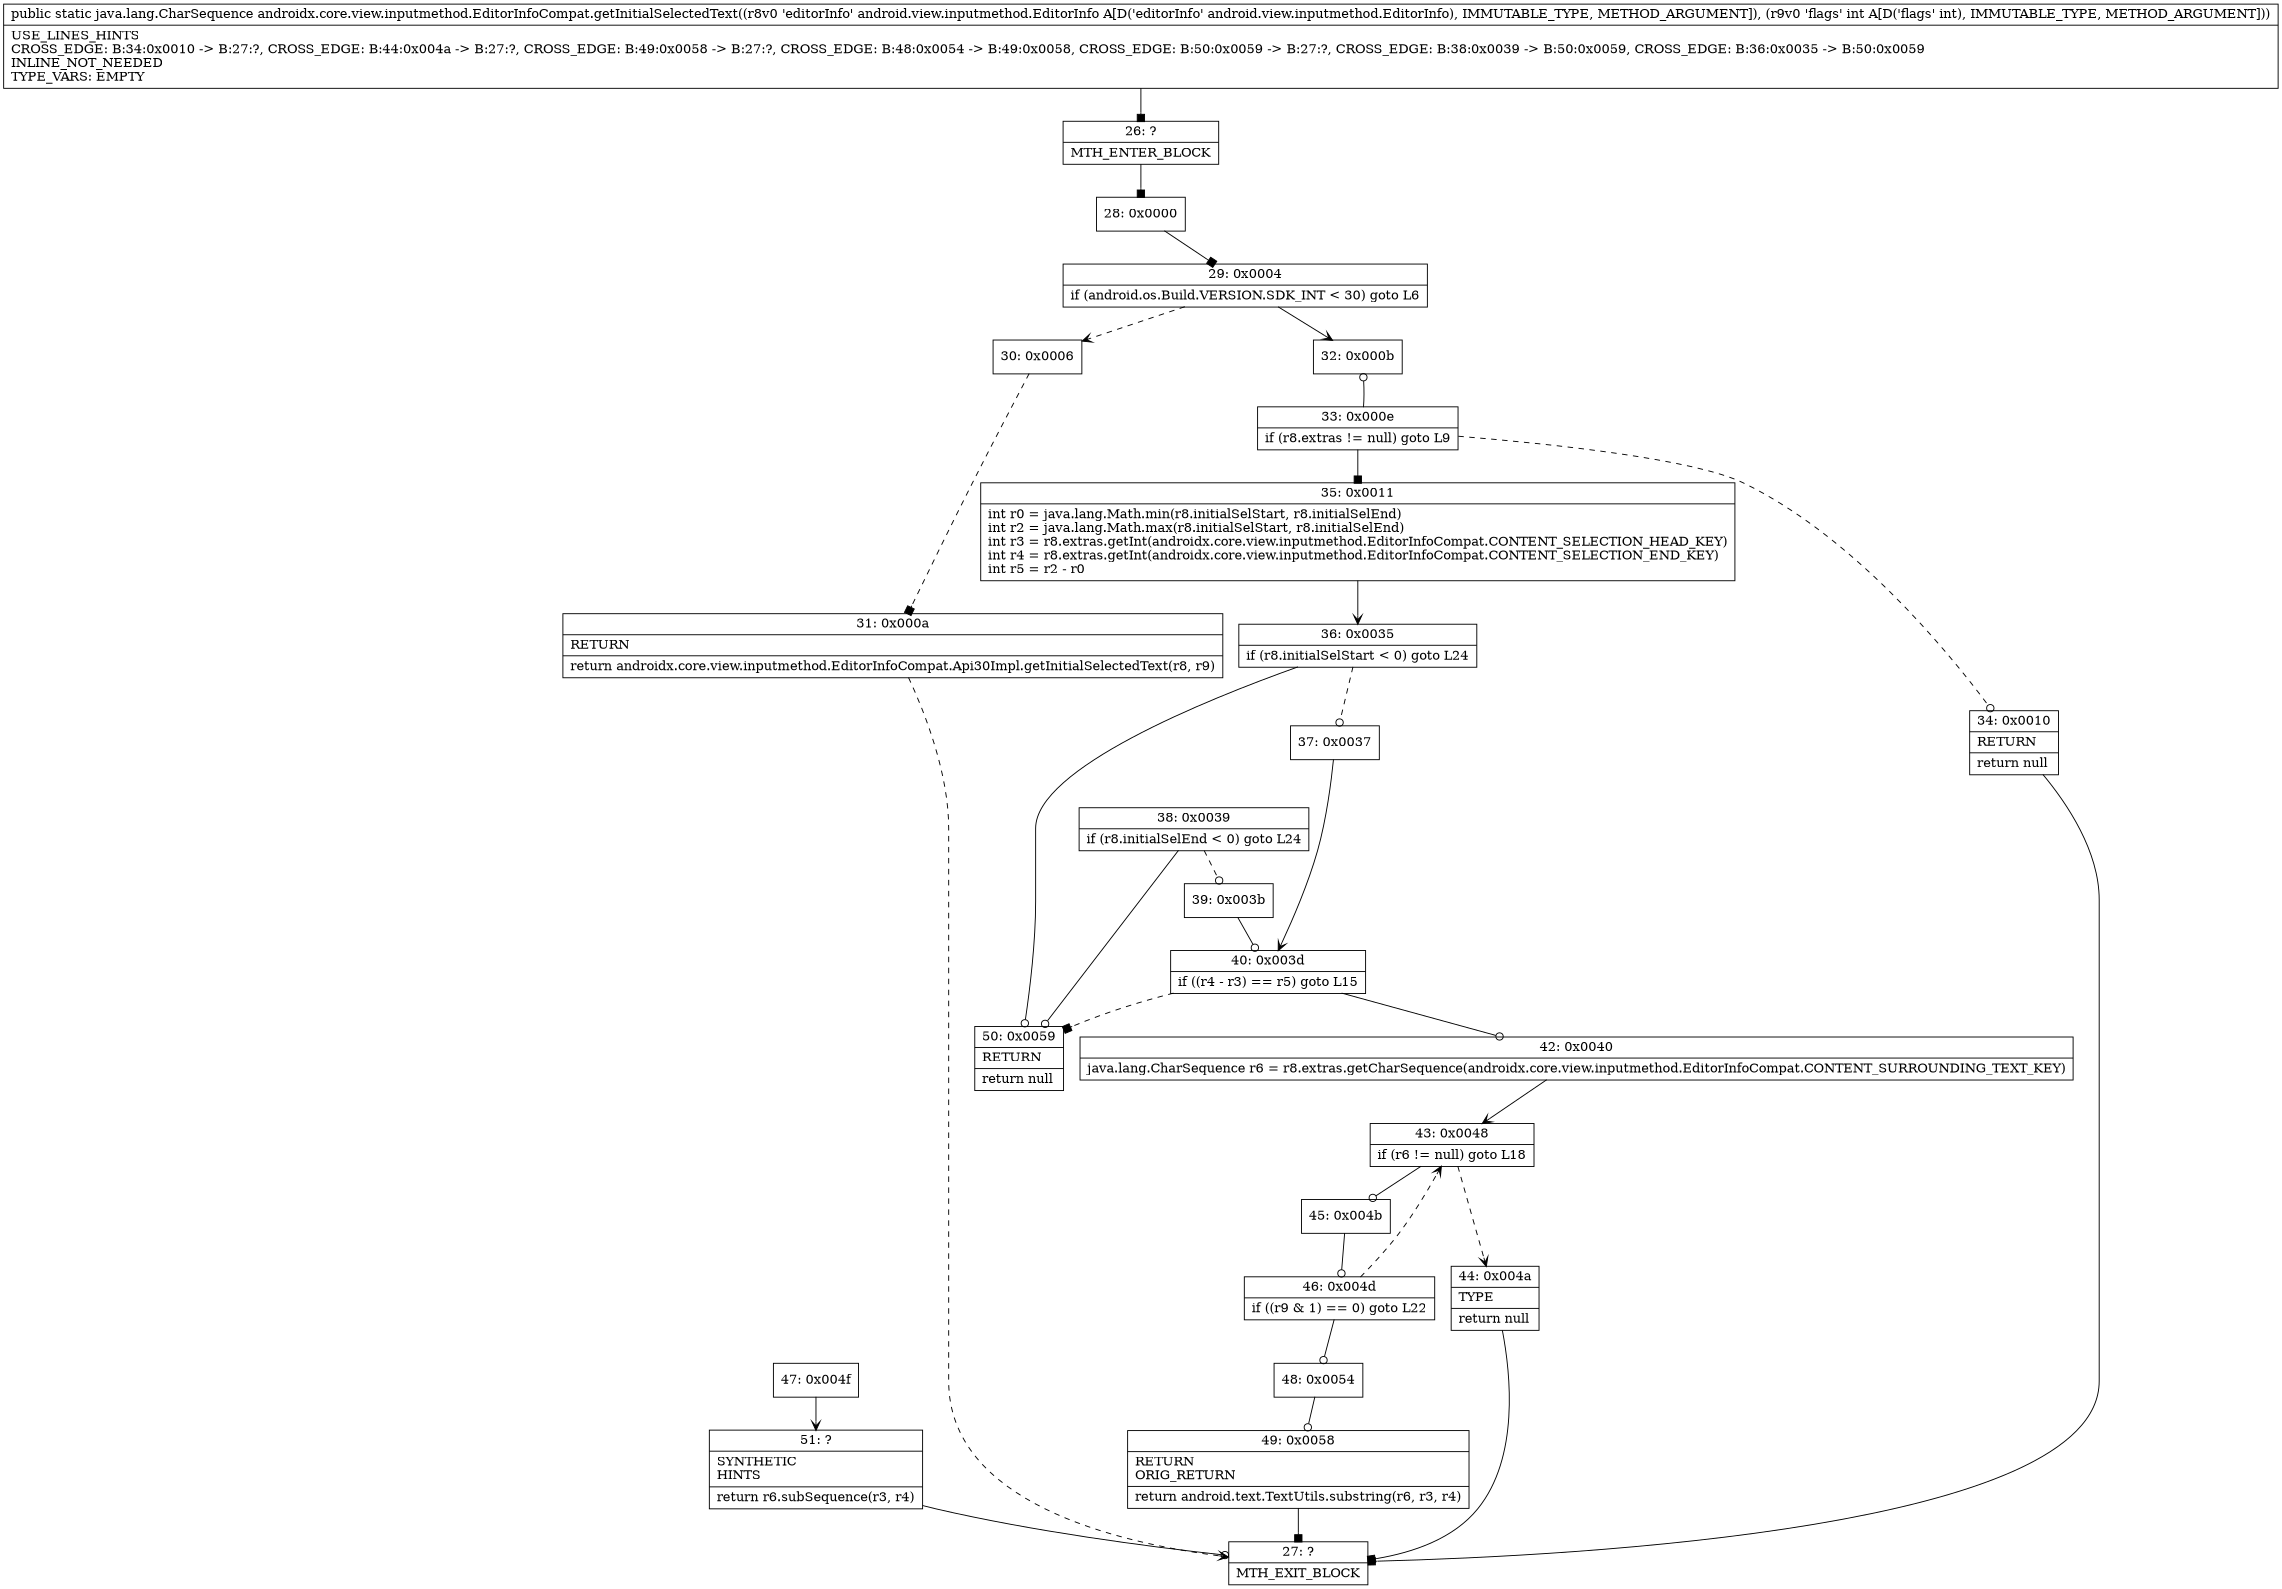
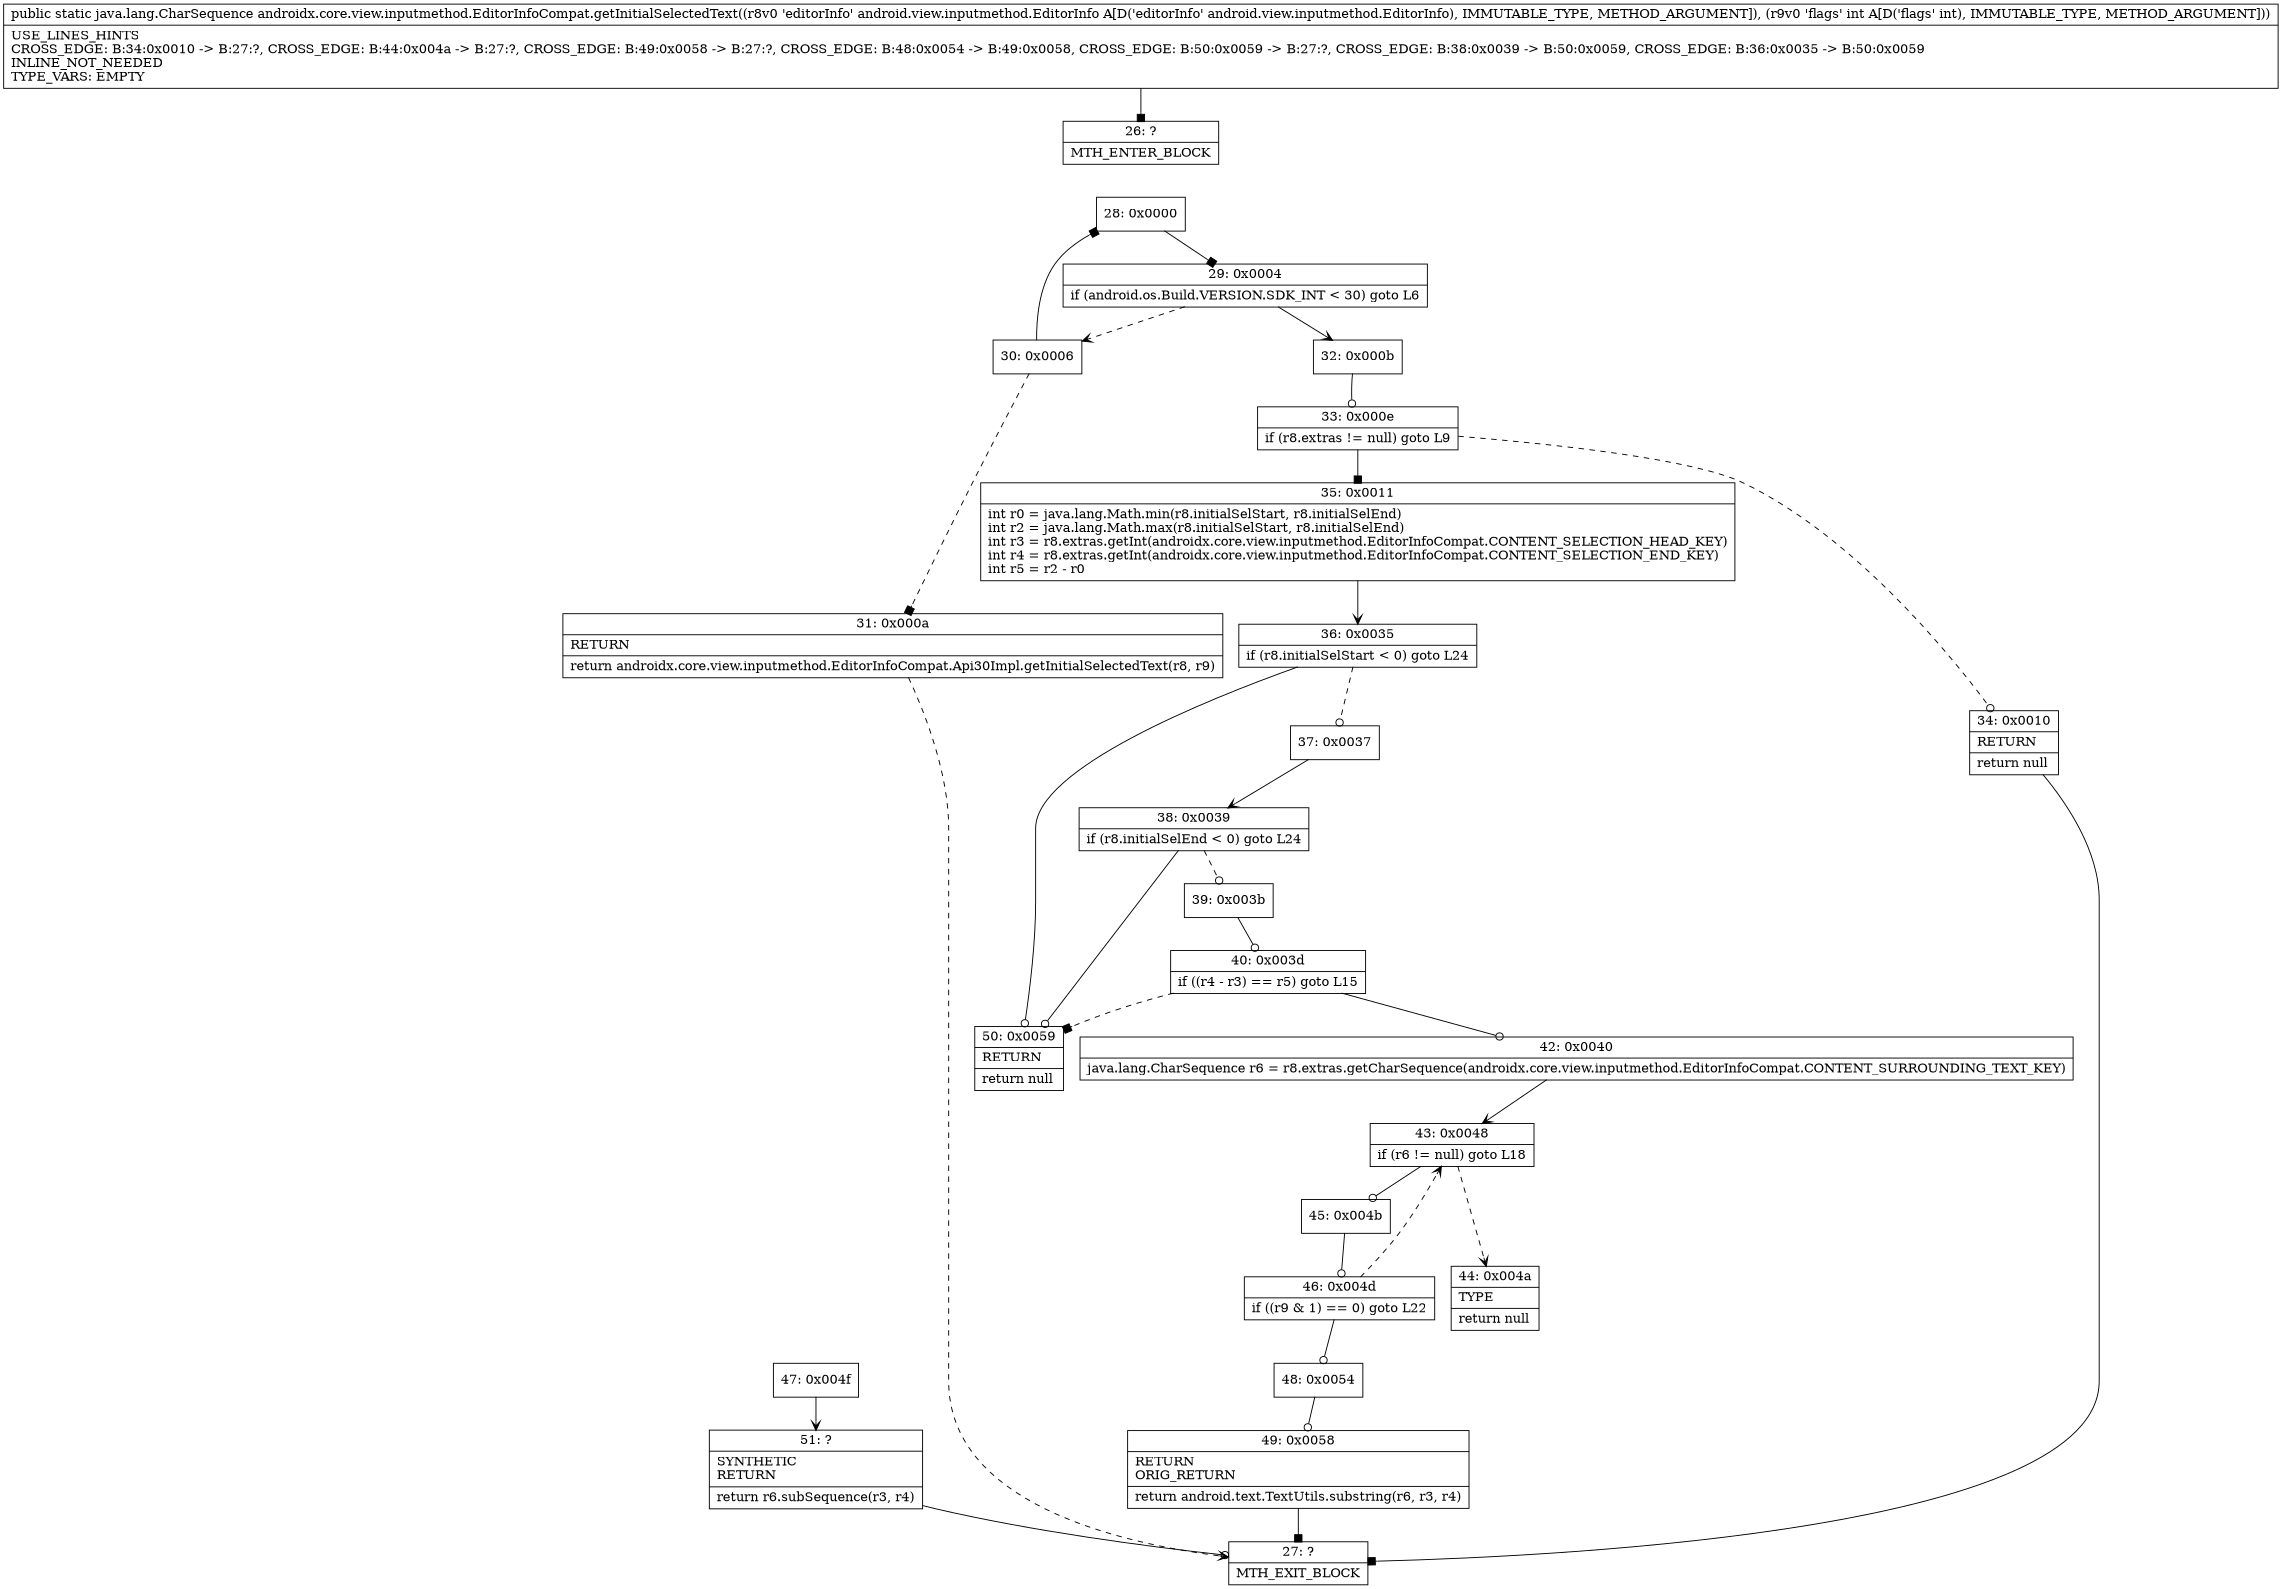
edge "26: ?" -> "28: 0x0000": now "30: 0x0006" -> "28: 0x0000"
edge "33: 0x000e" -> "32: 0x000b": reversed
edge "37: 0x0037" -> "40: 0x003d": now "37: 0x0037" -> "38: 0x0039"
node "51: ?": text "HINTS" -> "RETURN"
edge "44: 0x004a" -> "27: ?": removed
